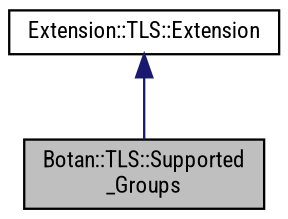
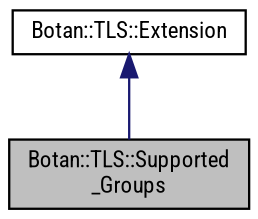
node "Extension::TLS::Extension": label "Extension::TLS::Extension" -> "Botan::TLS::Extension"
